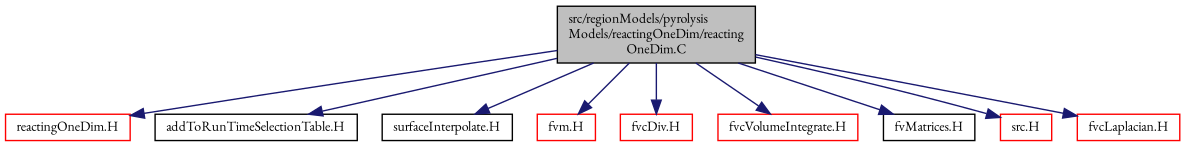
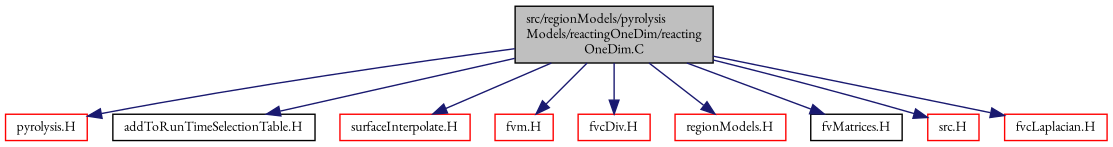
node "reactingOneDim.H": label "reactingOneDim.H" -> "pyrolysis.H"
node "surfaceInterpolate.H": color black -> red
node "fvcVolumeIntegrate.H": label "fvcVolumeIntegrate.H" -> "regionModels.H"
